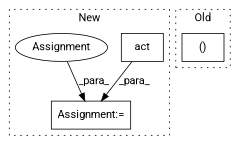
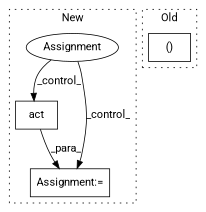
edge "Assignment" -> "act": added, label "_control_"
edge "Assignment" -> "Assignment:=": label "_para_" -> "_control_"
